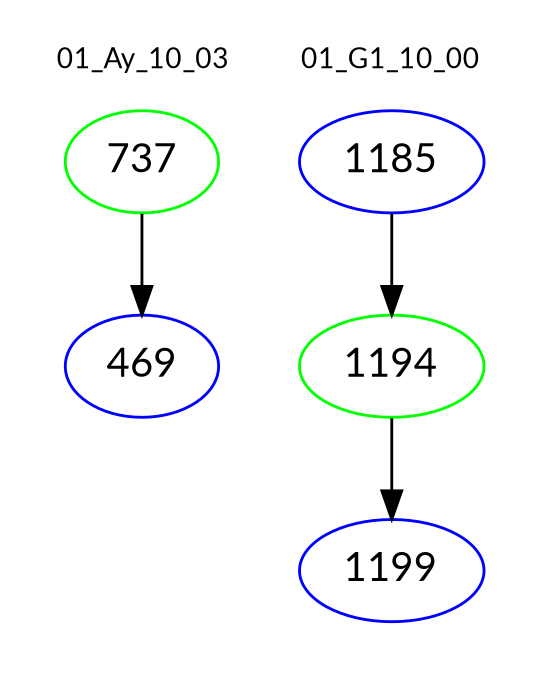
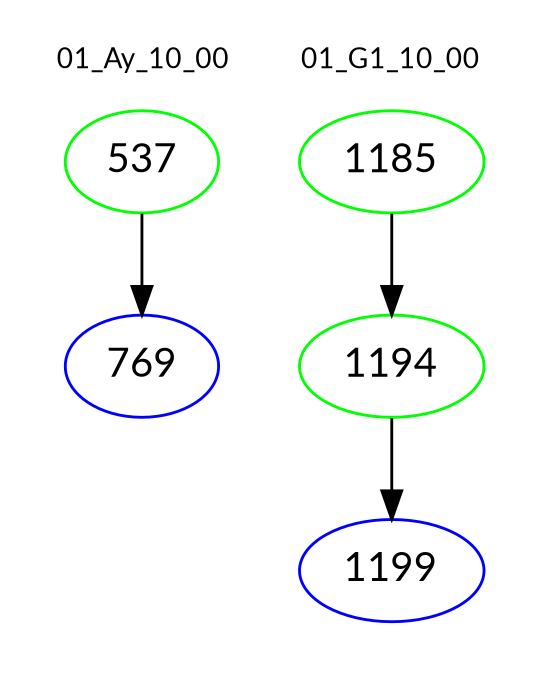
cluster "01_Ay_10_03": label "01_Ay_10_03" -> "01_Ay_10_00"
node "737": label "737" -> "537"
node "1185": color blue -> green
node "469": label "469" -> "769"
